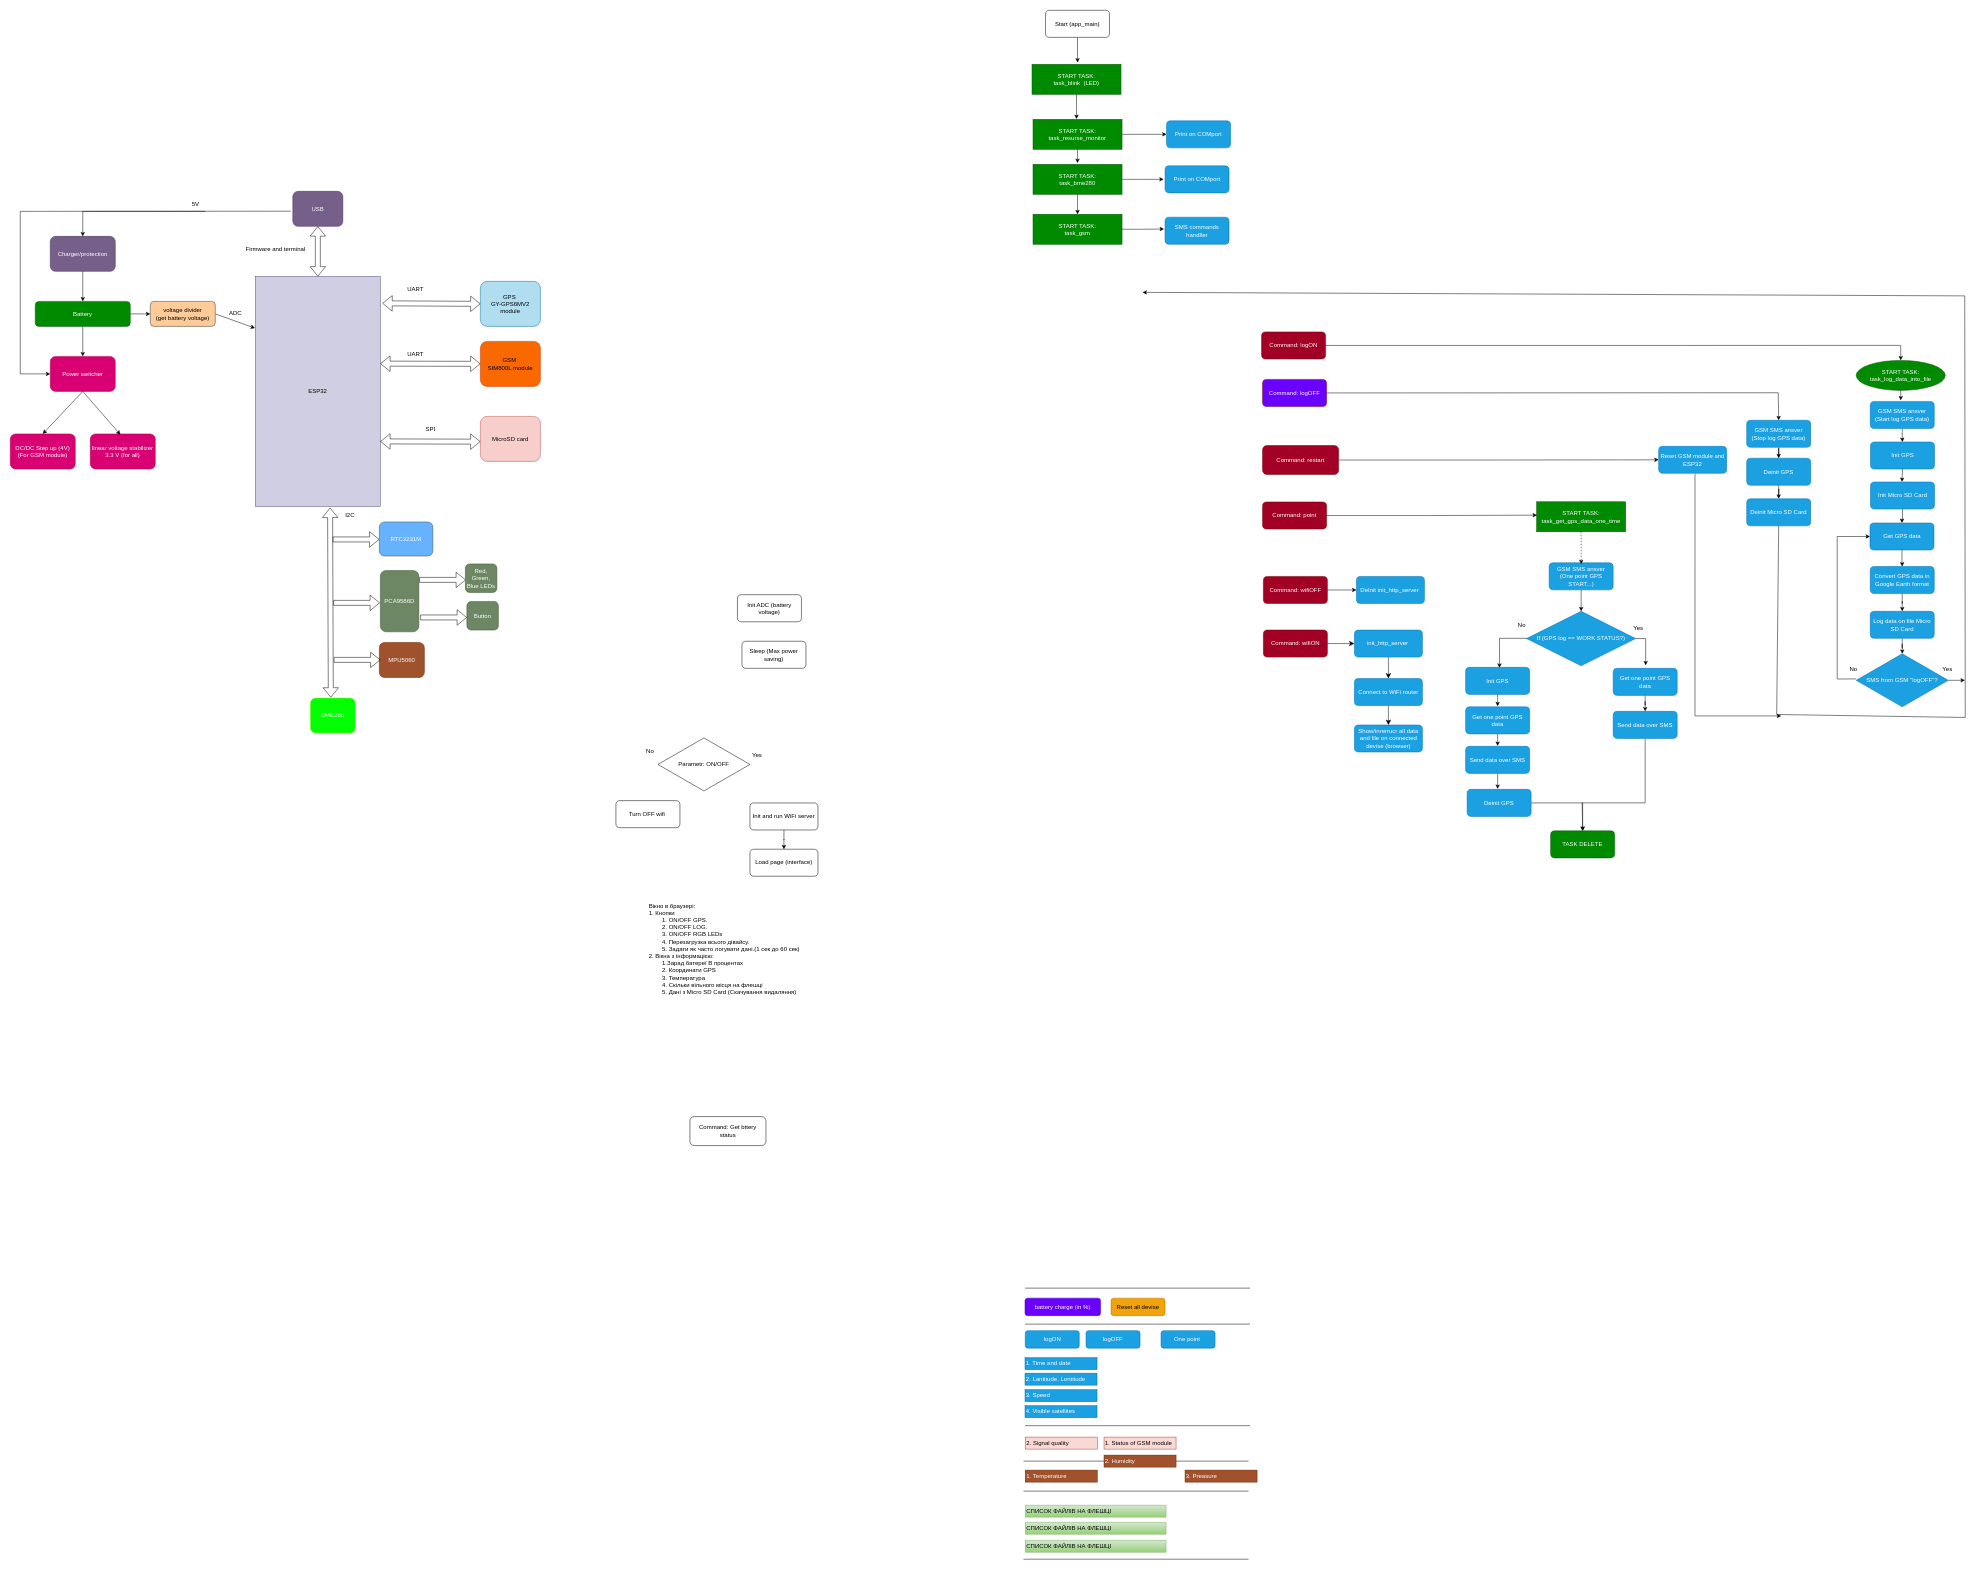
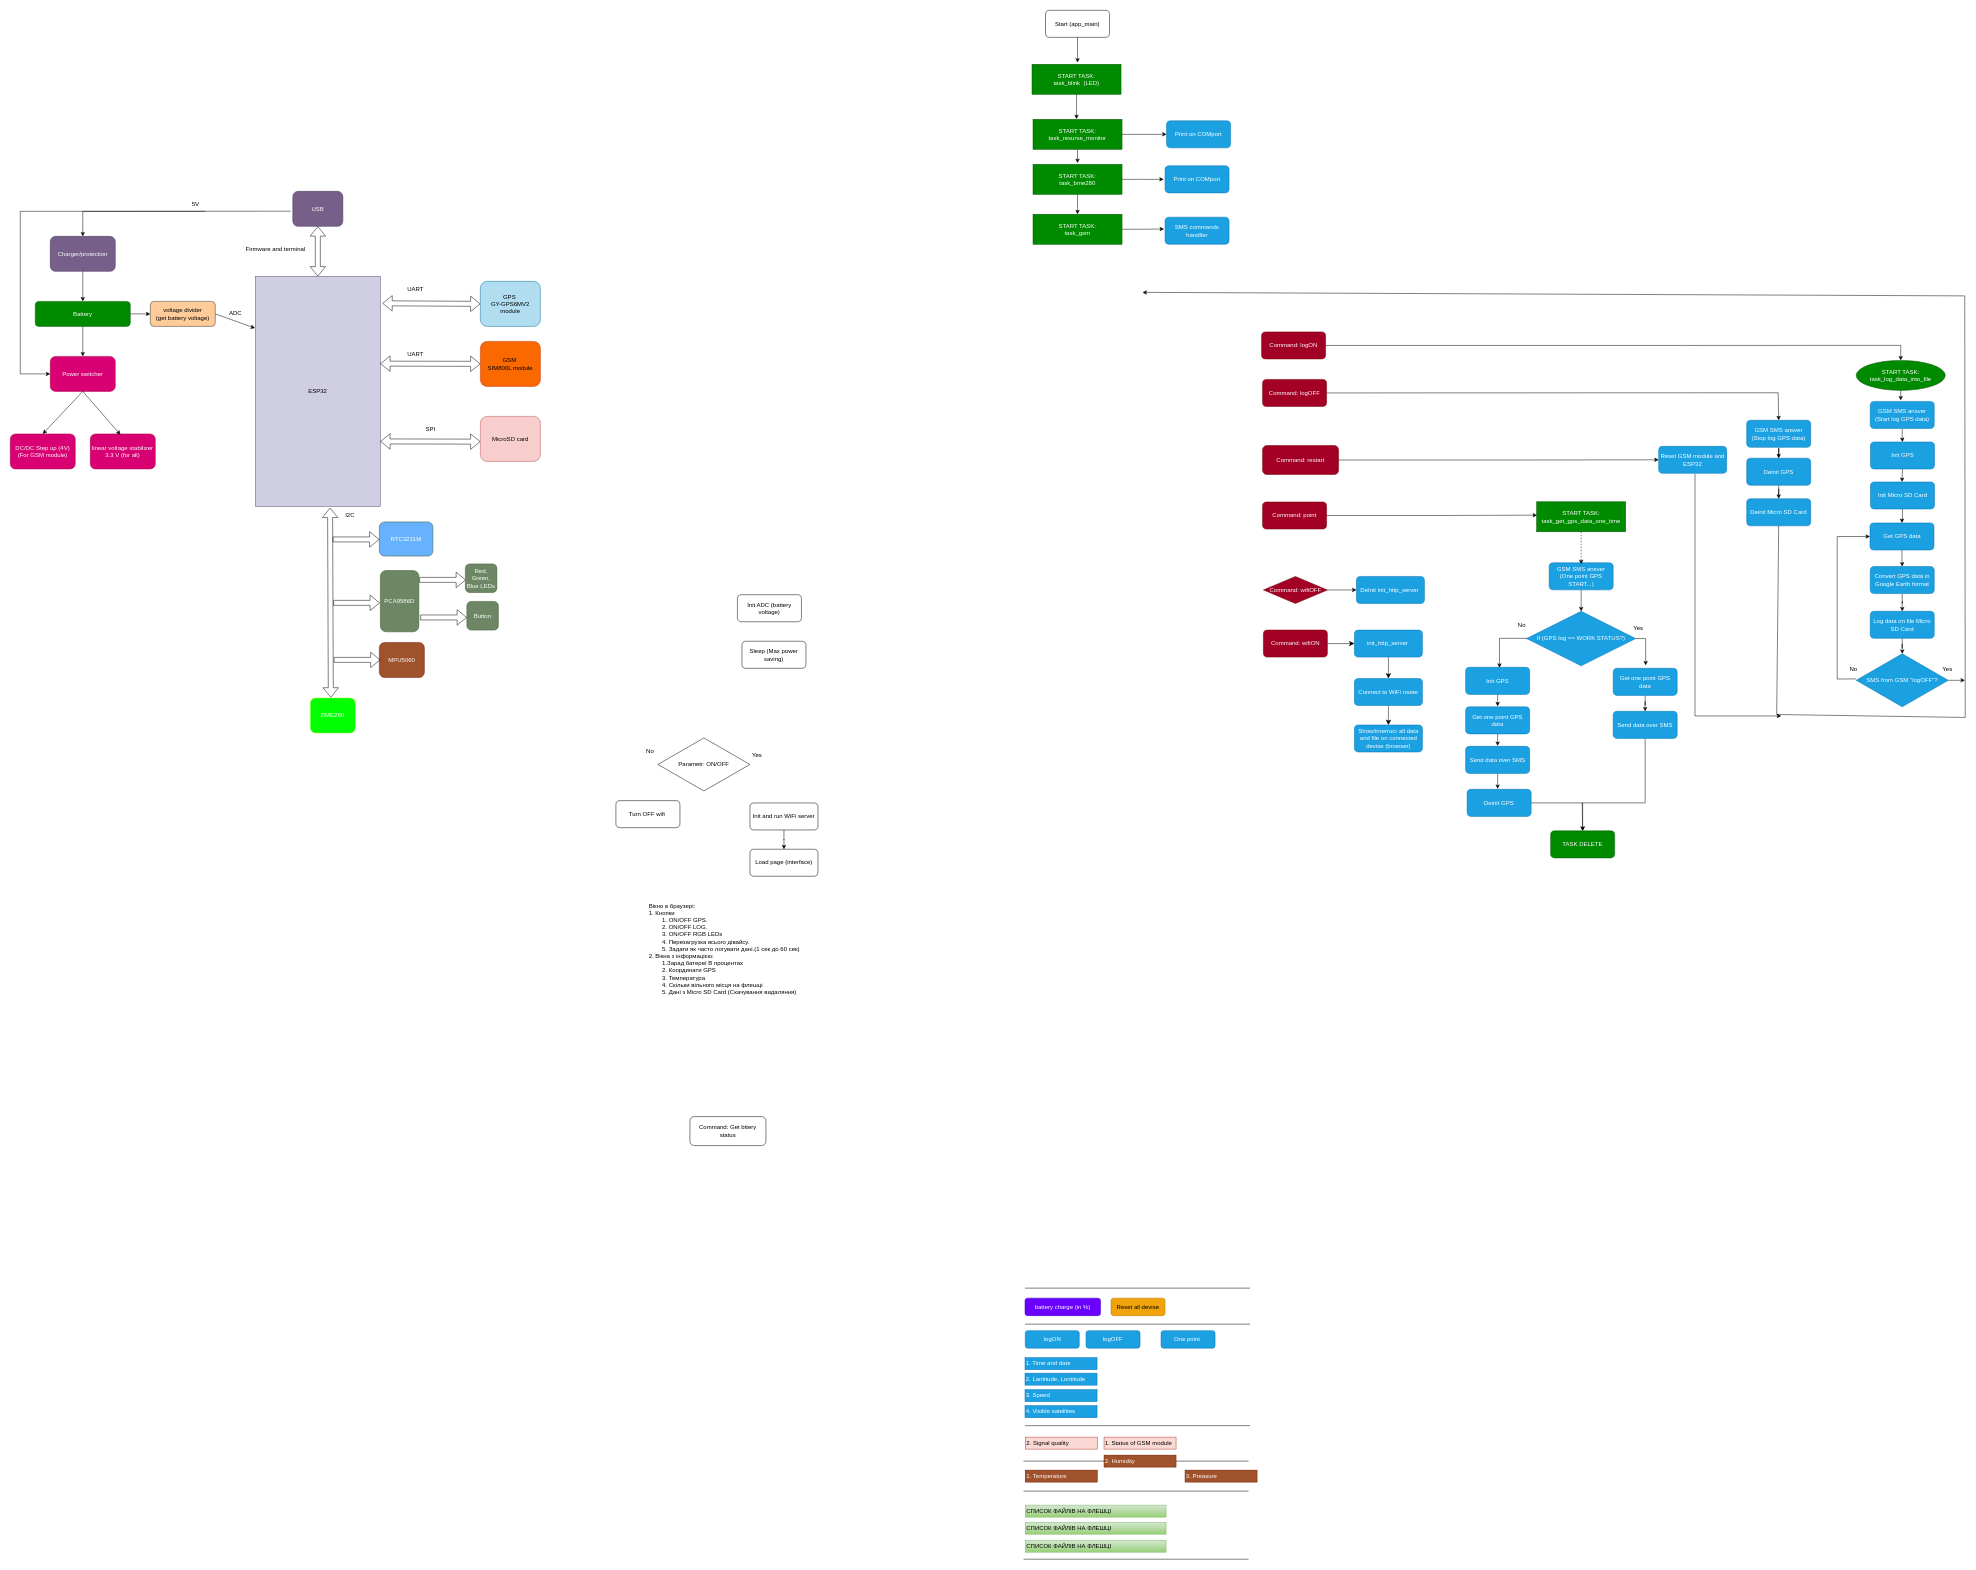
node "Command: logOFF": fillcolor #6a00ff -> #a20025
node "Command: wifiOFF": shape rounded rectangle -> diamond
